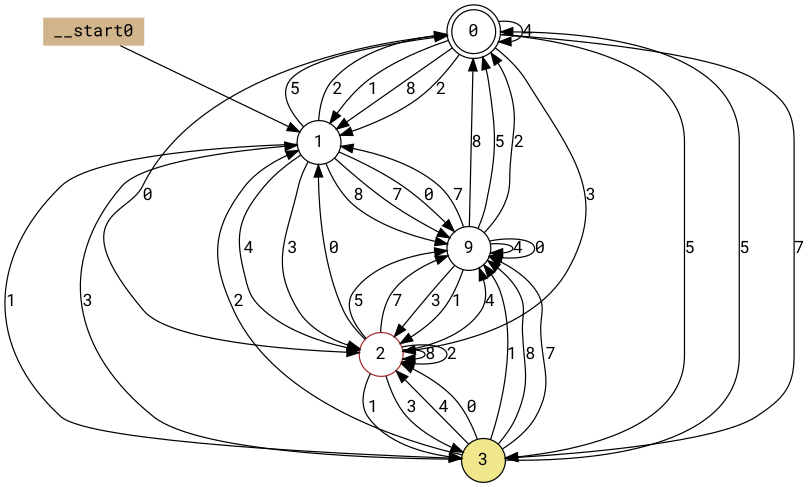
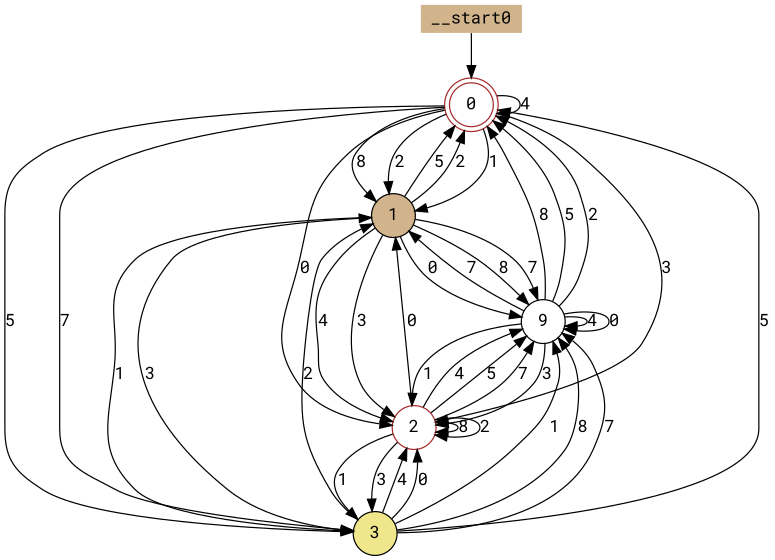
node "0": color black -> brown
edge "__start0" -> "1": now "__start0" -> "0"
node "1": fillcolor white -> tan
